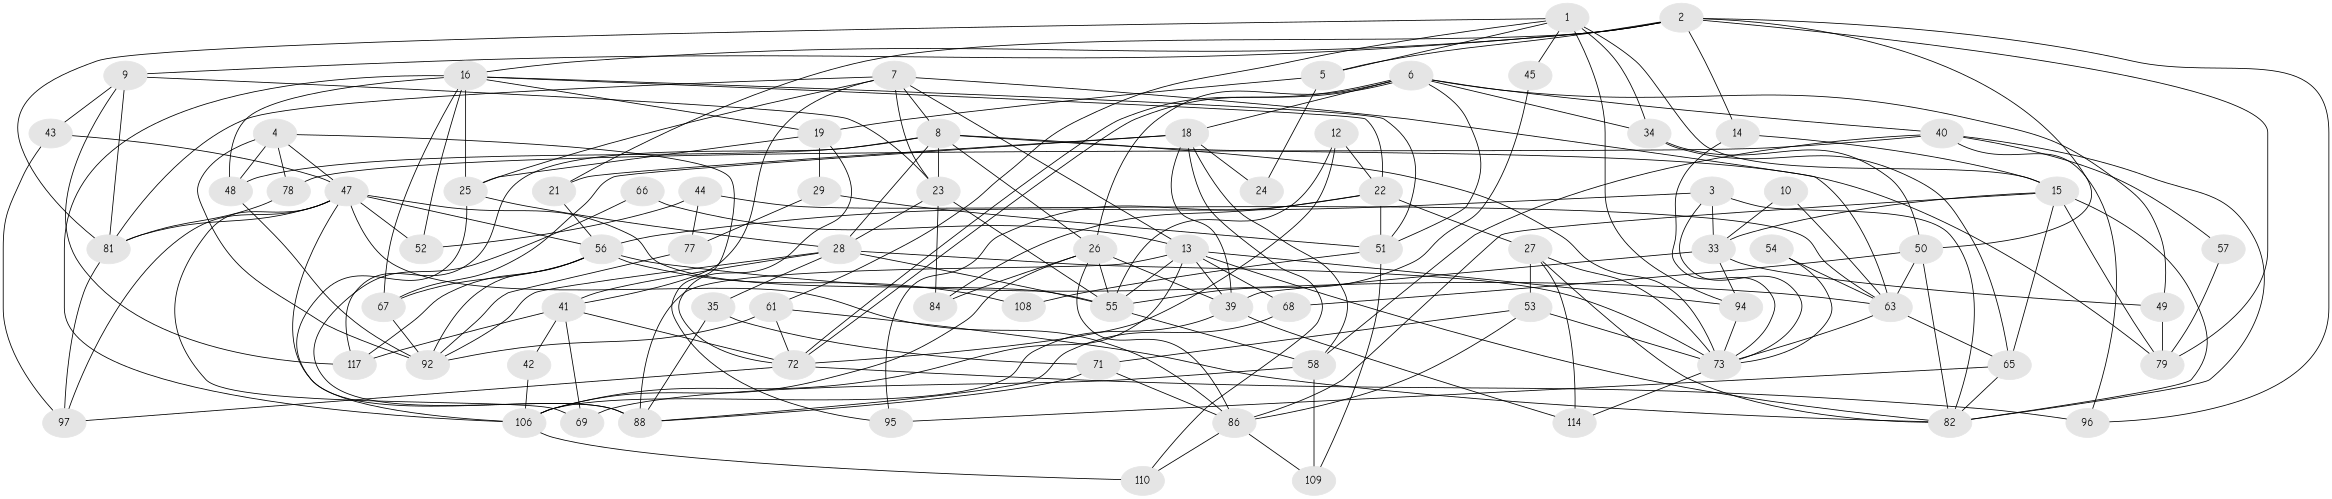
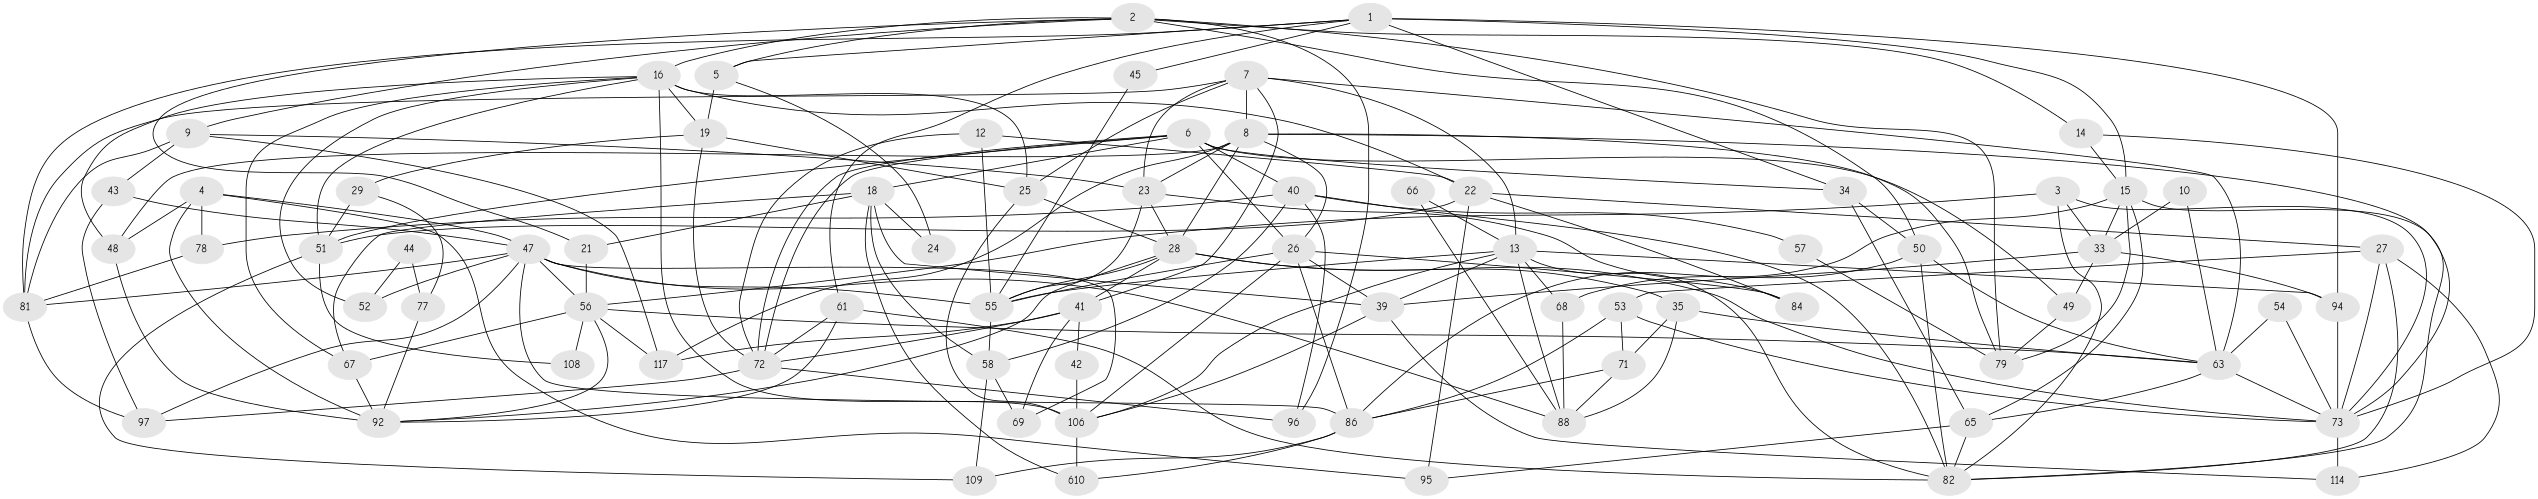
edge "44" -- "63": now "35" -- "63"
node "110": label "110" -> "610"
